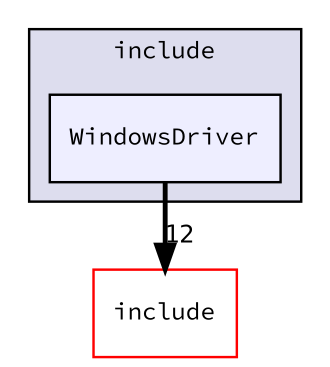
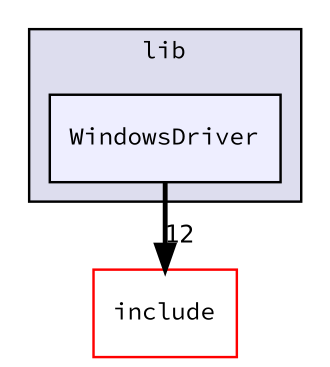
cluster "include": label "include" -> "lib"
